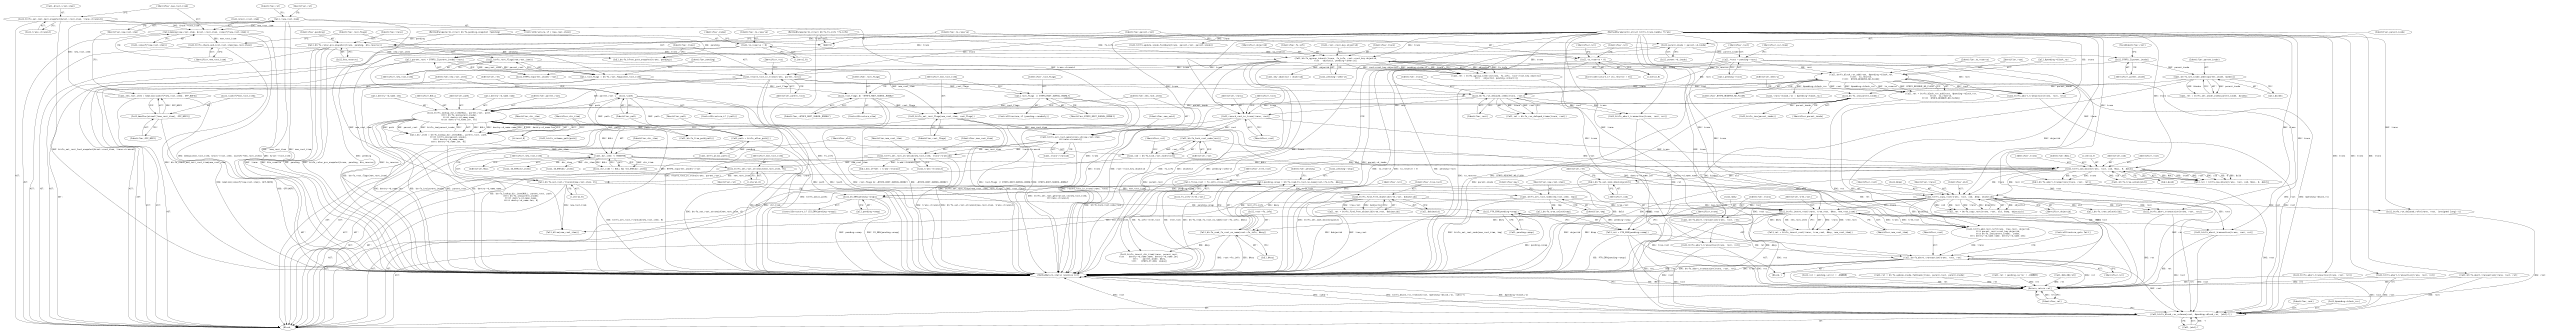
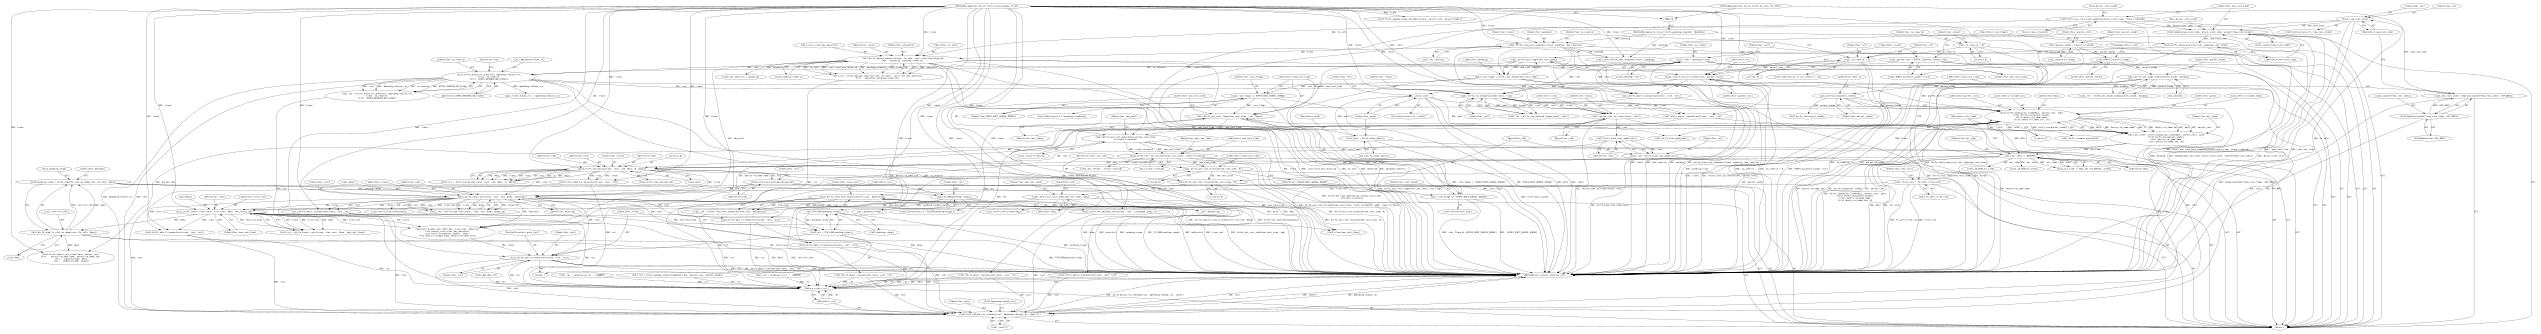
edge "(MethodParameterIn,struct btrfs_pending_snapshot *pending)" -> "1000110": reversed
edge "(Call,root_flags &= ~BTRFS_ROOT_SUBVOL_RDONLY)" -> "(Identifier,~BTRFS_ROOT_SUBVOL_RDONLY)": now "(Call,btrfs_set_root_stransid(new_root_item, 0))" -> "(Identifier,~BTRFS_ROOT_SUBVOL_RDONLY)"
node "(Identifier,GFP_NOFS)": label "(Identifier,GFP_NOFS)" -> "(FieldIdentifier,GFP_NOFS)"
edge "(Call,btrfs_alloc_path())" -> "(Call,path = btrfs_alloc_path())": label "DDG: pending" -> "AST: "
edge "(Call,ret = PTR_ERR(pending->snap))" -> "(Return,return ret;)": now "(Call,ret = btrfs_find_free_objectid(tree_root, &objectid))" -> "(Return,return ret;)"
